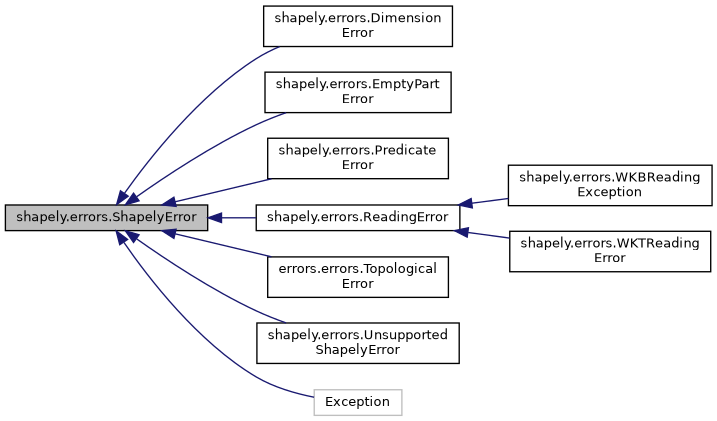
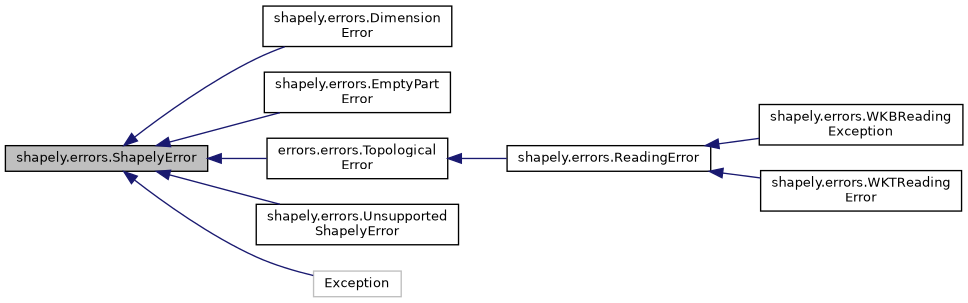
node "shapely.errors.Predicate Error": removed
edge "shapely.errors.ReadingError" -> "shapely.errors.ShapelyError": now "shapely.errors.ReadingError" -> "errors.errors.Topological Error"
